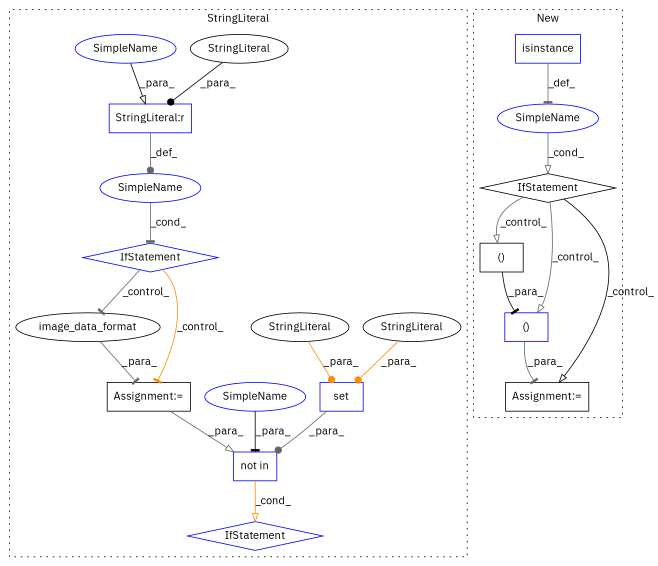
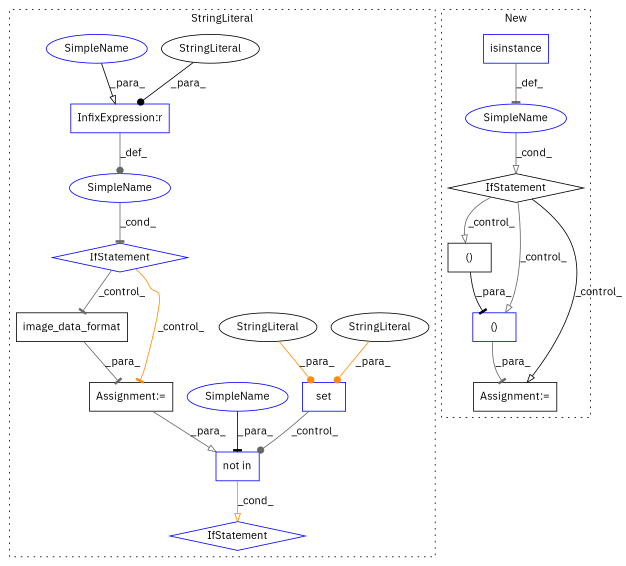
node "StringLiteral:r": label "StringLiteral:r" -> "InfixExpression:r"
node "image_data_format": shape ellipse -> box
edge "set" -> "not in": label "_para_" -> "_control_"
